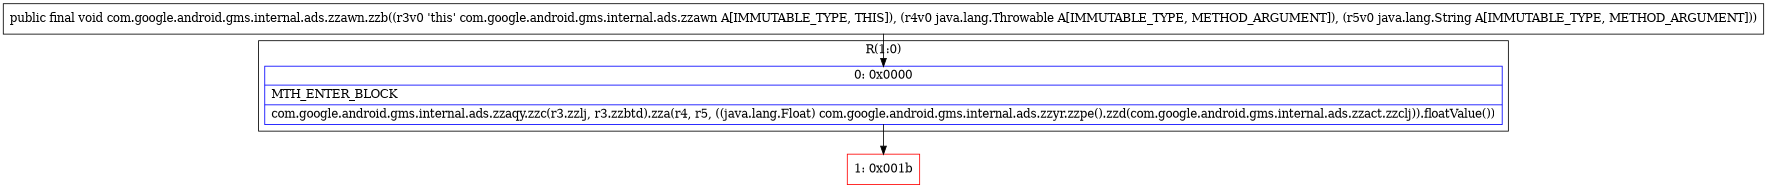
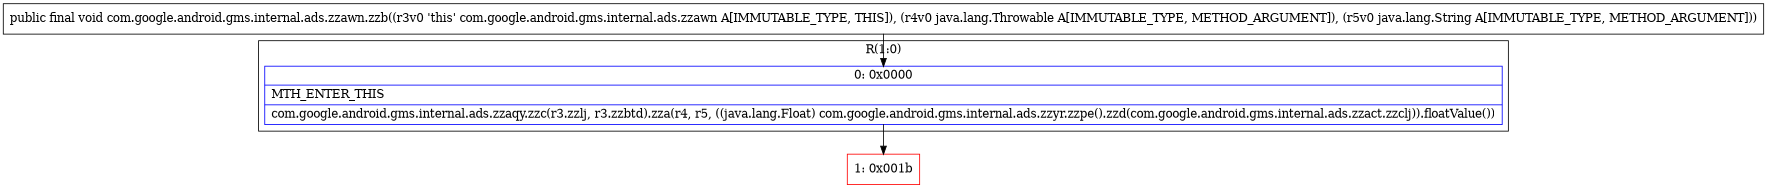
node "0: 0x0000": text "MTH_ENTER_BLOCK" -> "MTH_ENTER_THIS"
